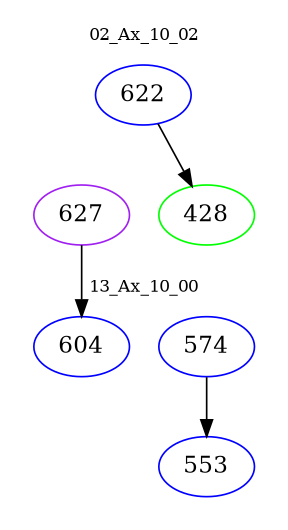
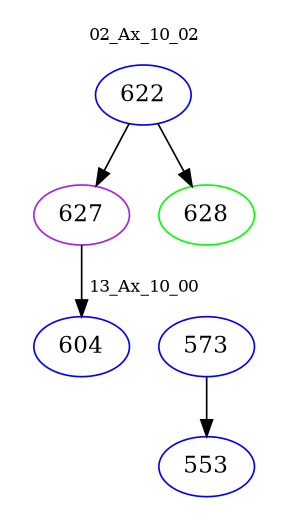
edge "622" -> "627": added
node "428": label "428" -> "628"
node "574": label "574" -> "573"
